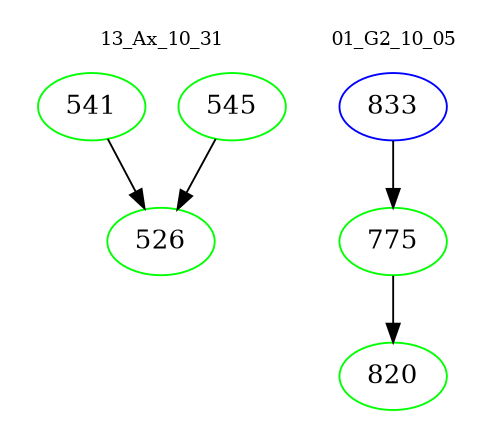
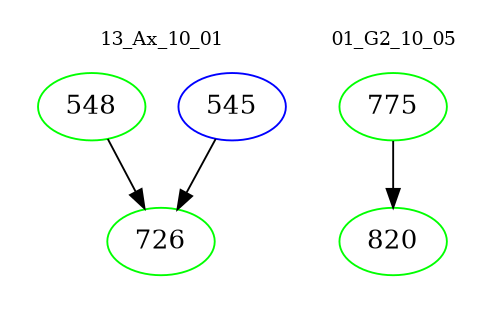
cluster "13_Ax_10_31": label "13_Ax_10_31" -> "13_Ax_10_01"
node "541": label "541" -> "548"
node "545": color green -> blue
node "833": removed
node "526": label "526" -> "726"
